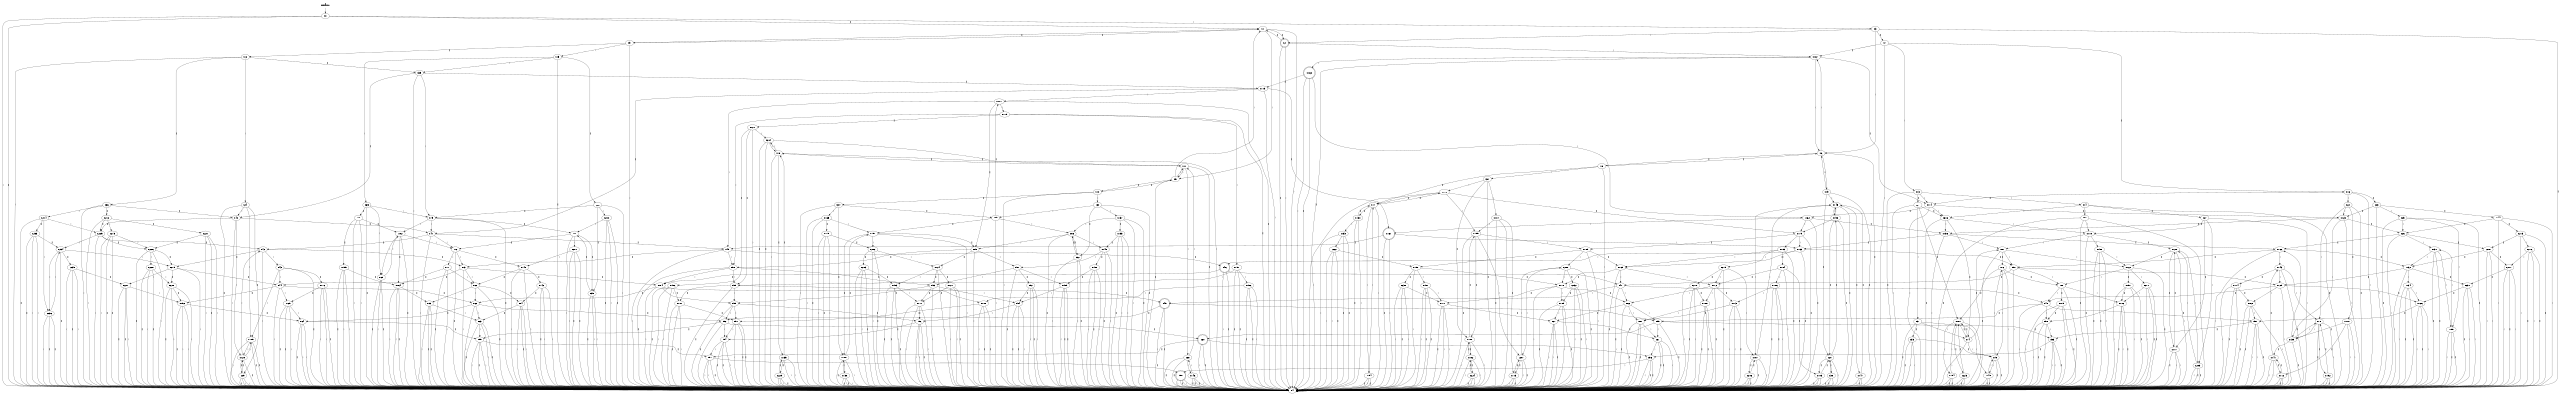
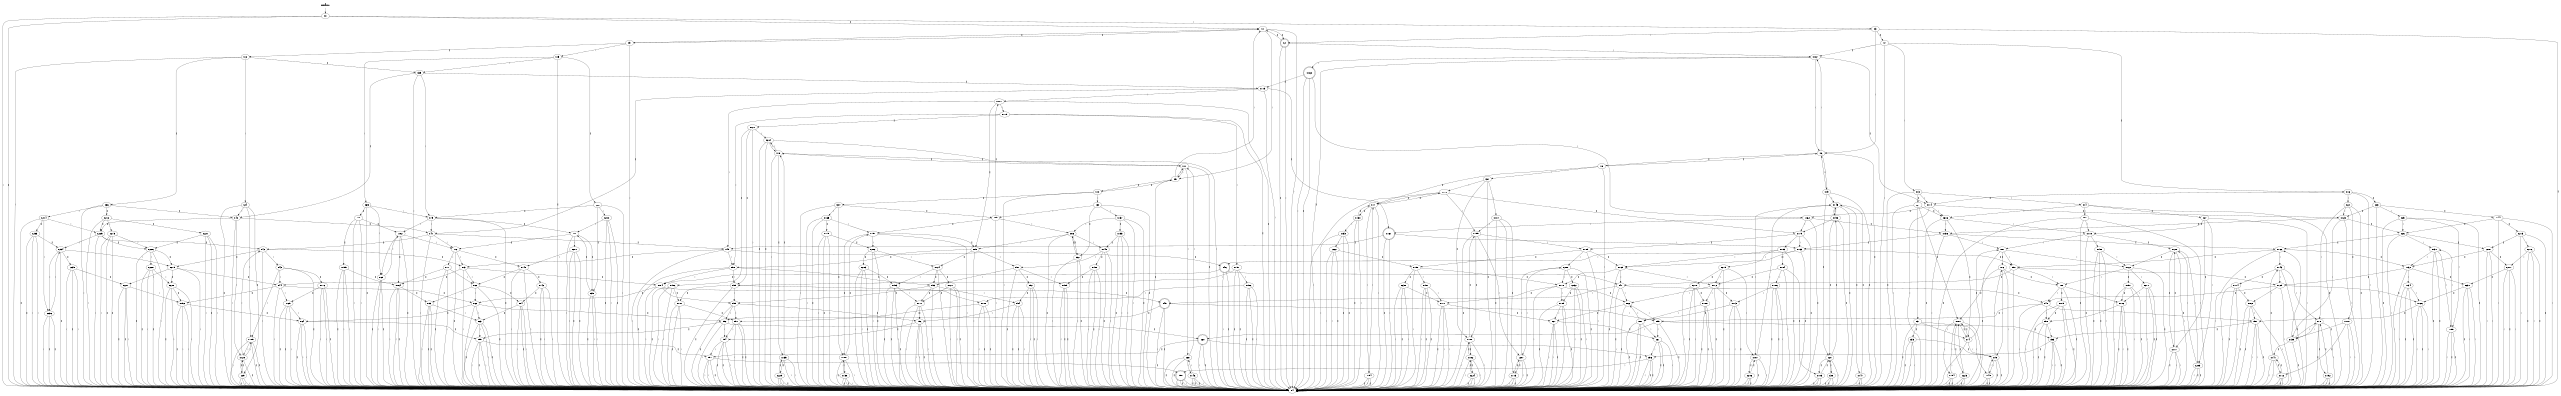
edge "s159" -> "s94": removed, label ")"
edge "s66" -> "s81": reversed
